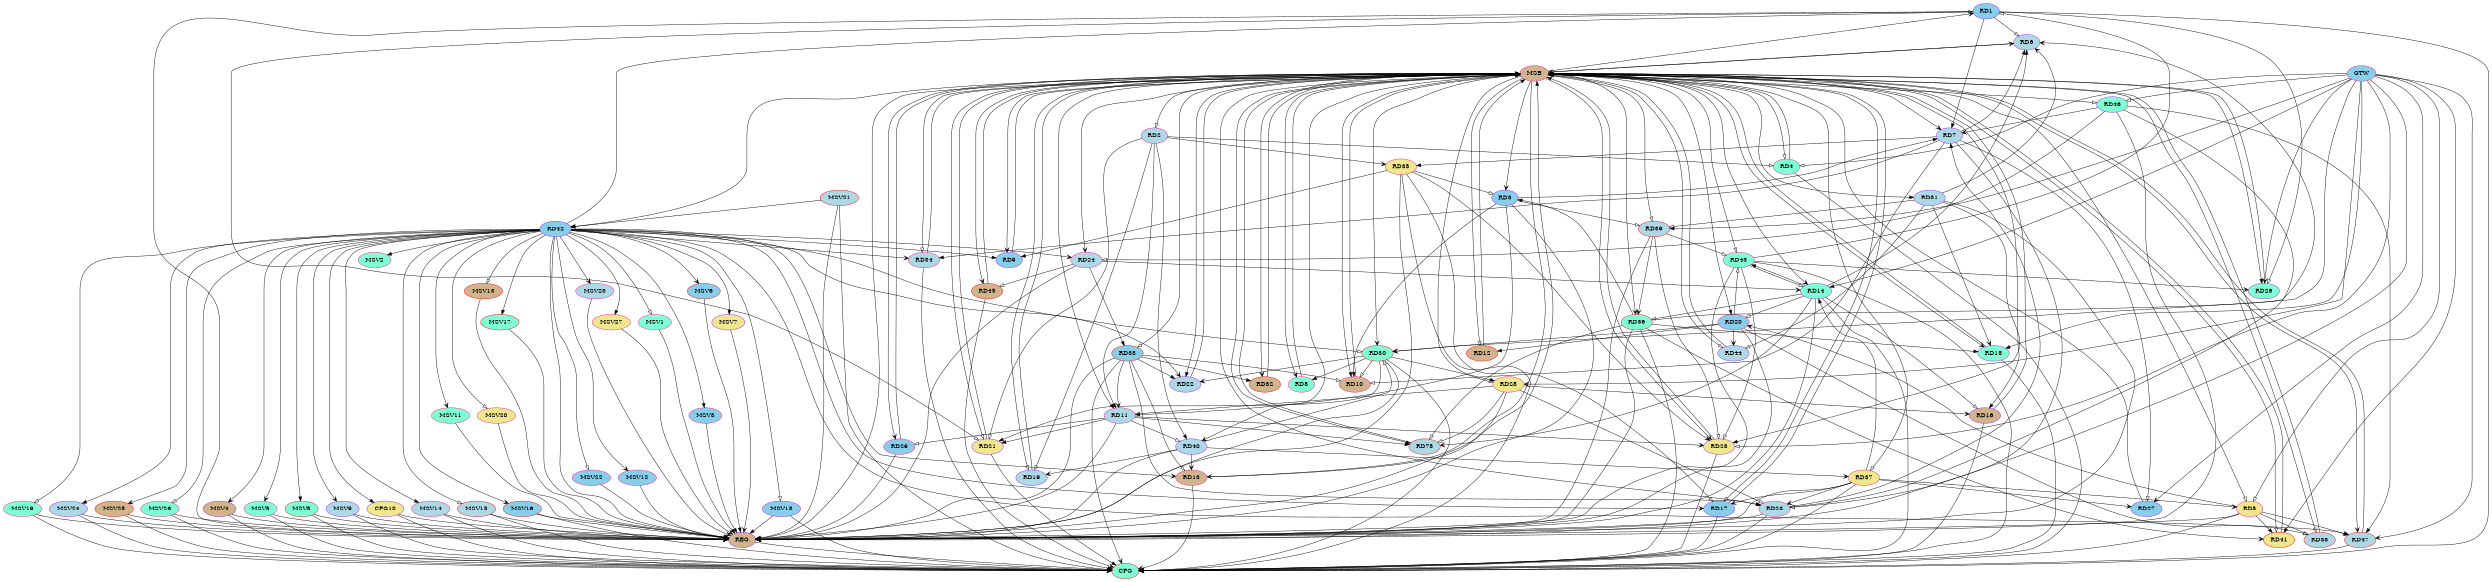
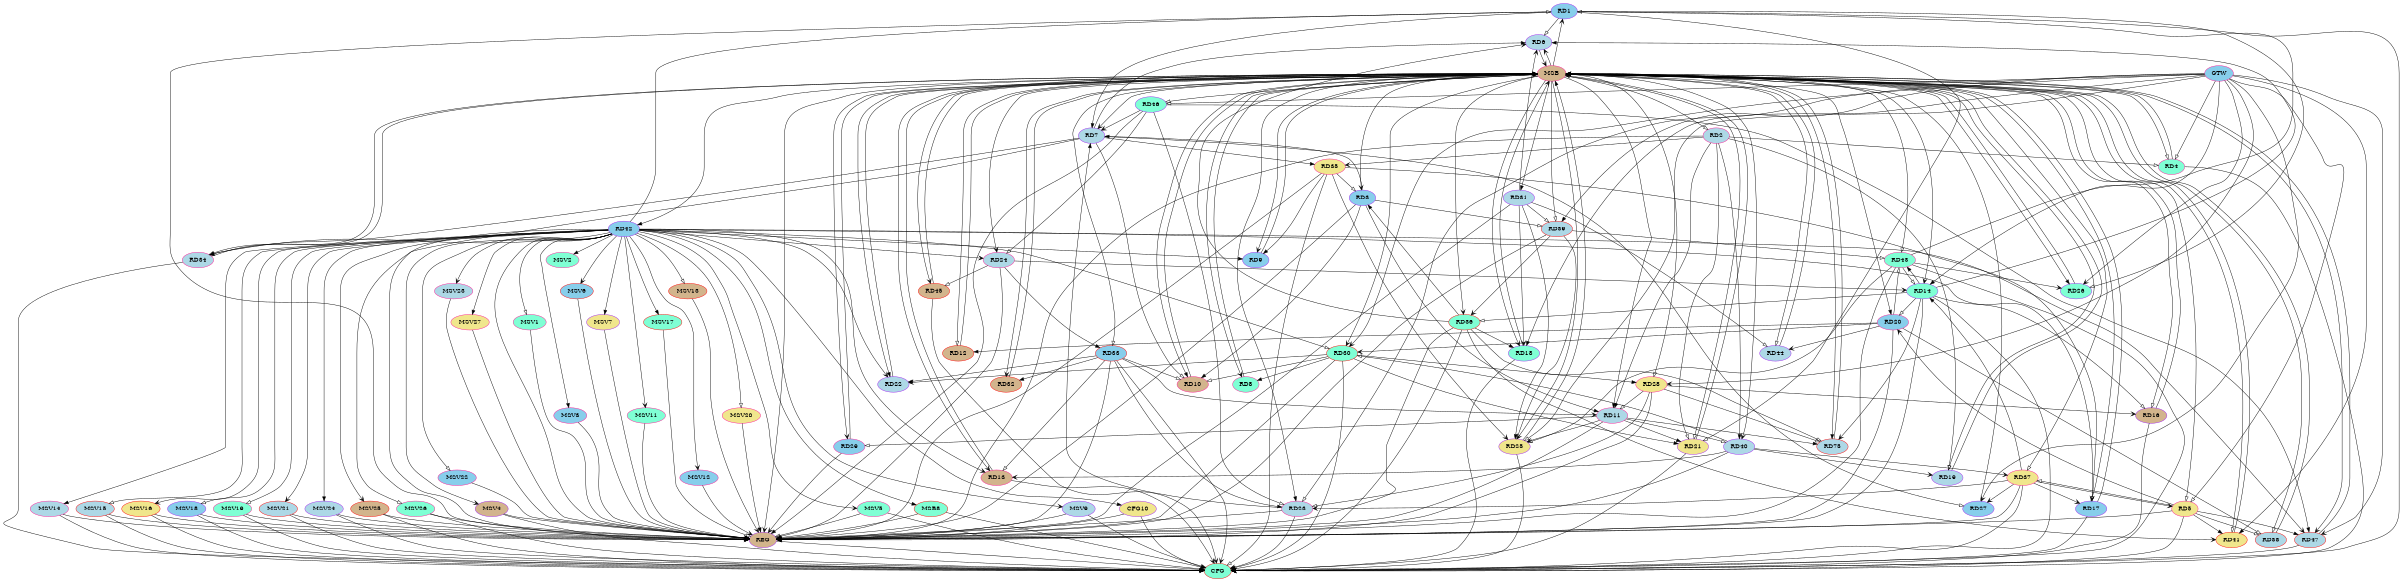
edge "MSB" -> "RD16": arrowhead normal -> onormal
edge "RD2" -> "REG": added
edge "MSV21" -> "RD42": reversed
edge "RD5" -> "RD37": added
node "MSV8": label "MSV8" -> "MSB8"
node "MSV16": fillcolor skyblue -> khaki
